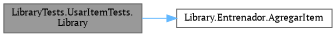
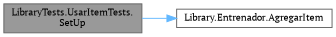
node "LibraryTests.UsarItemTests. Library": label "LibraryTests.UsarItemTests. Library" -> "LibraryTests.UsarItemTests. SetUp"
